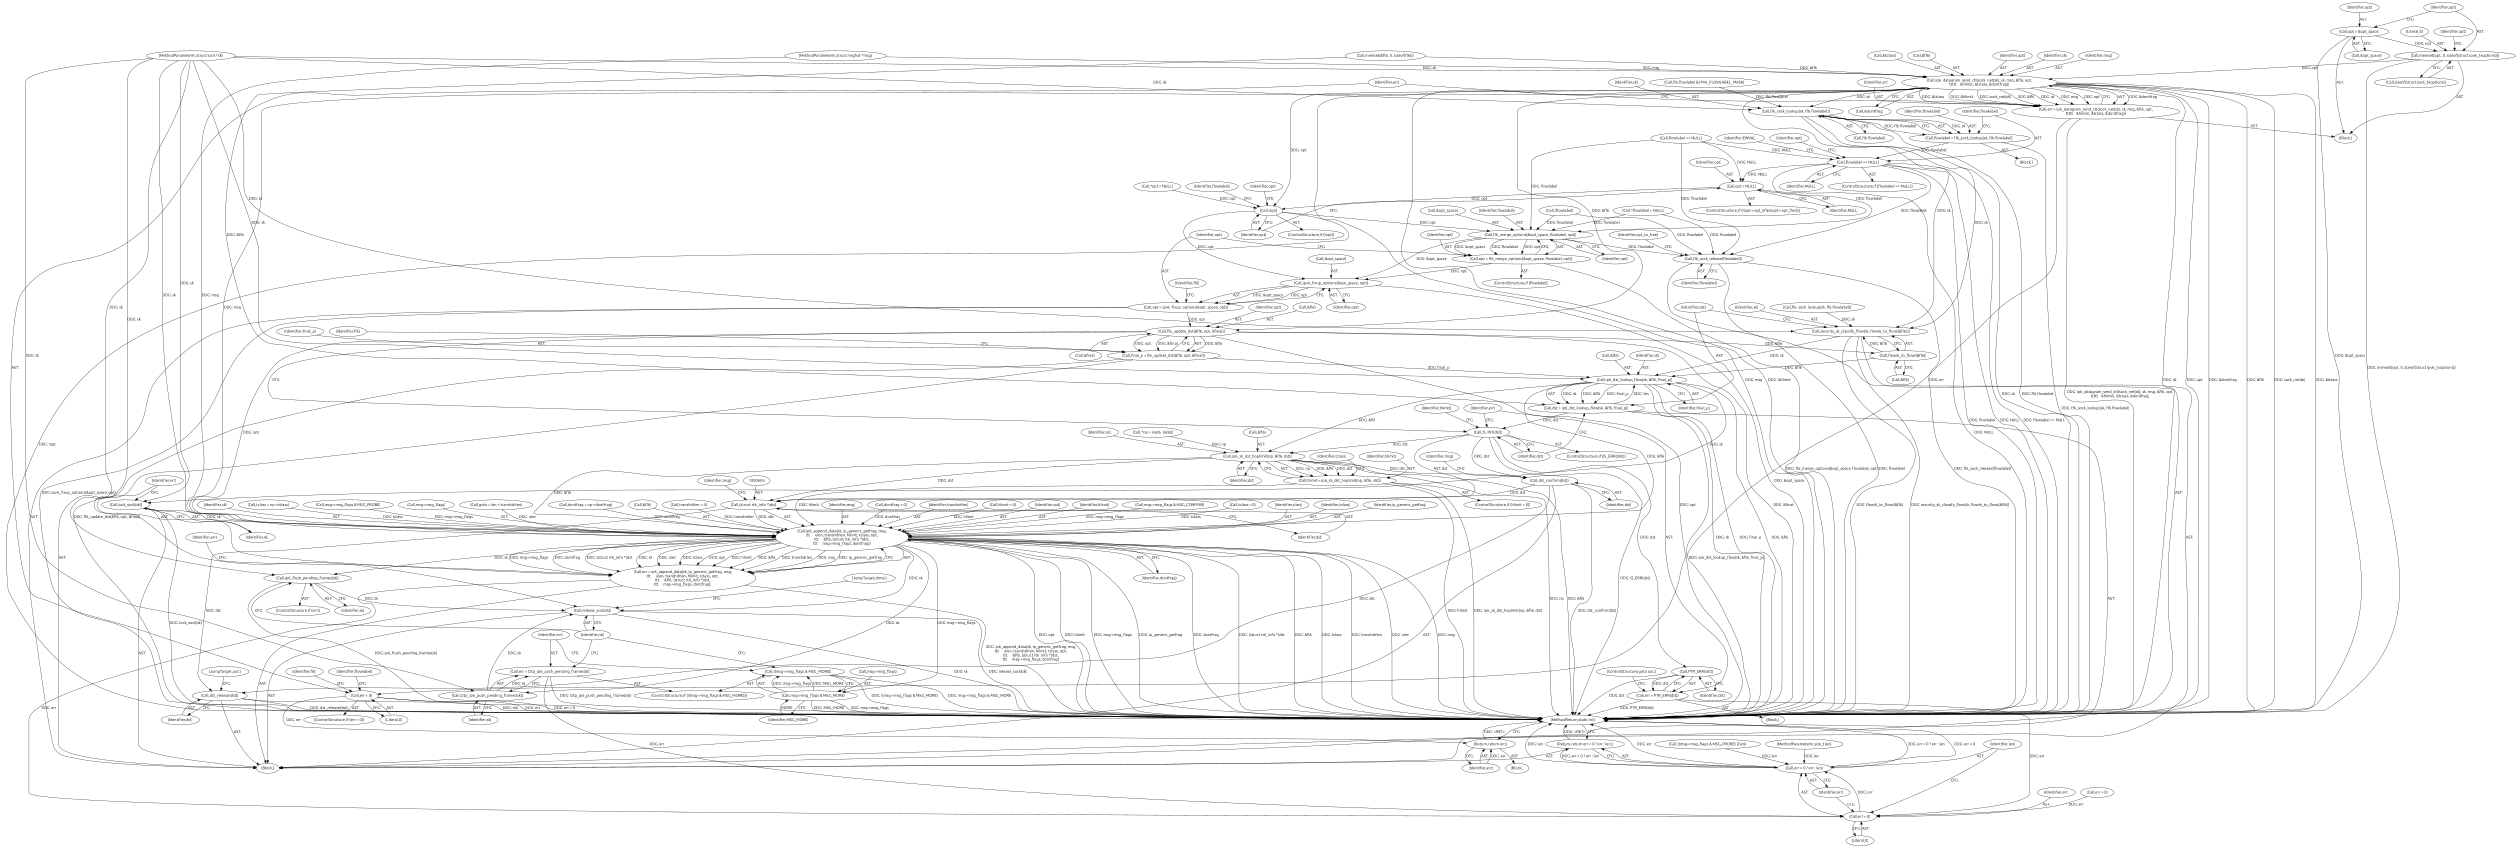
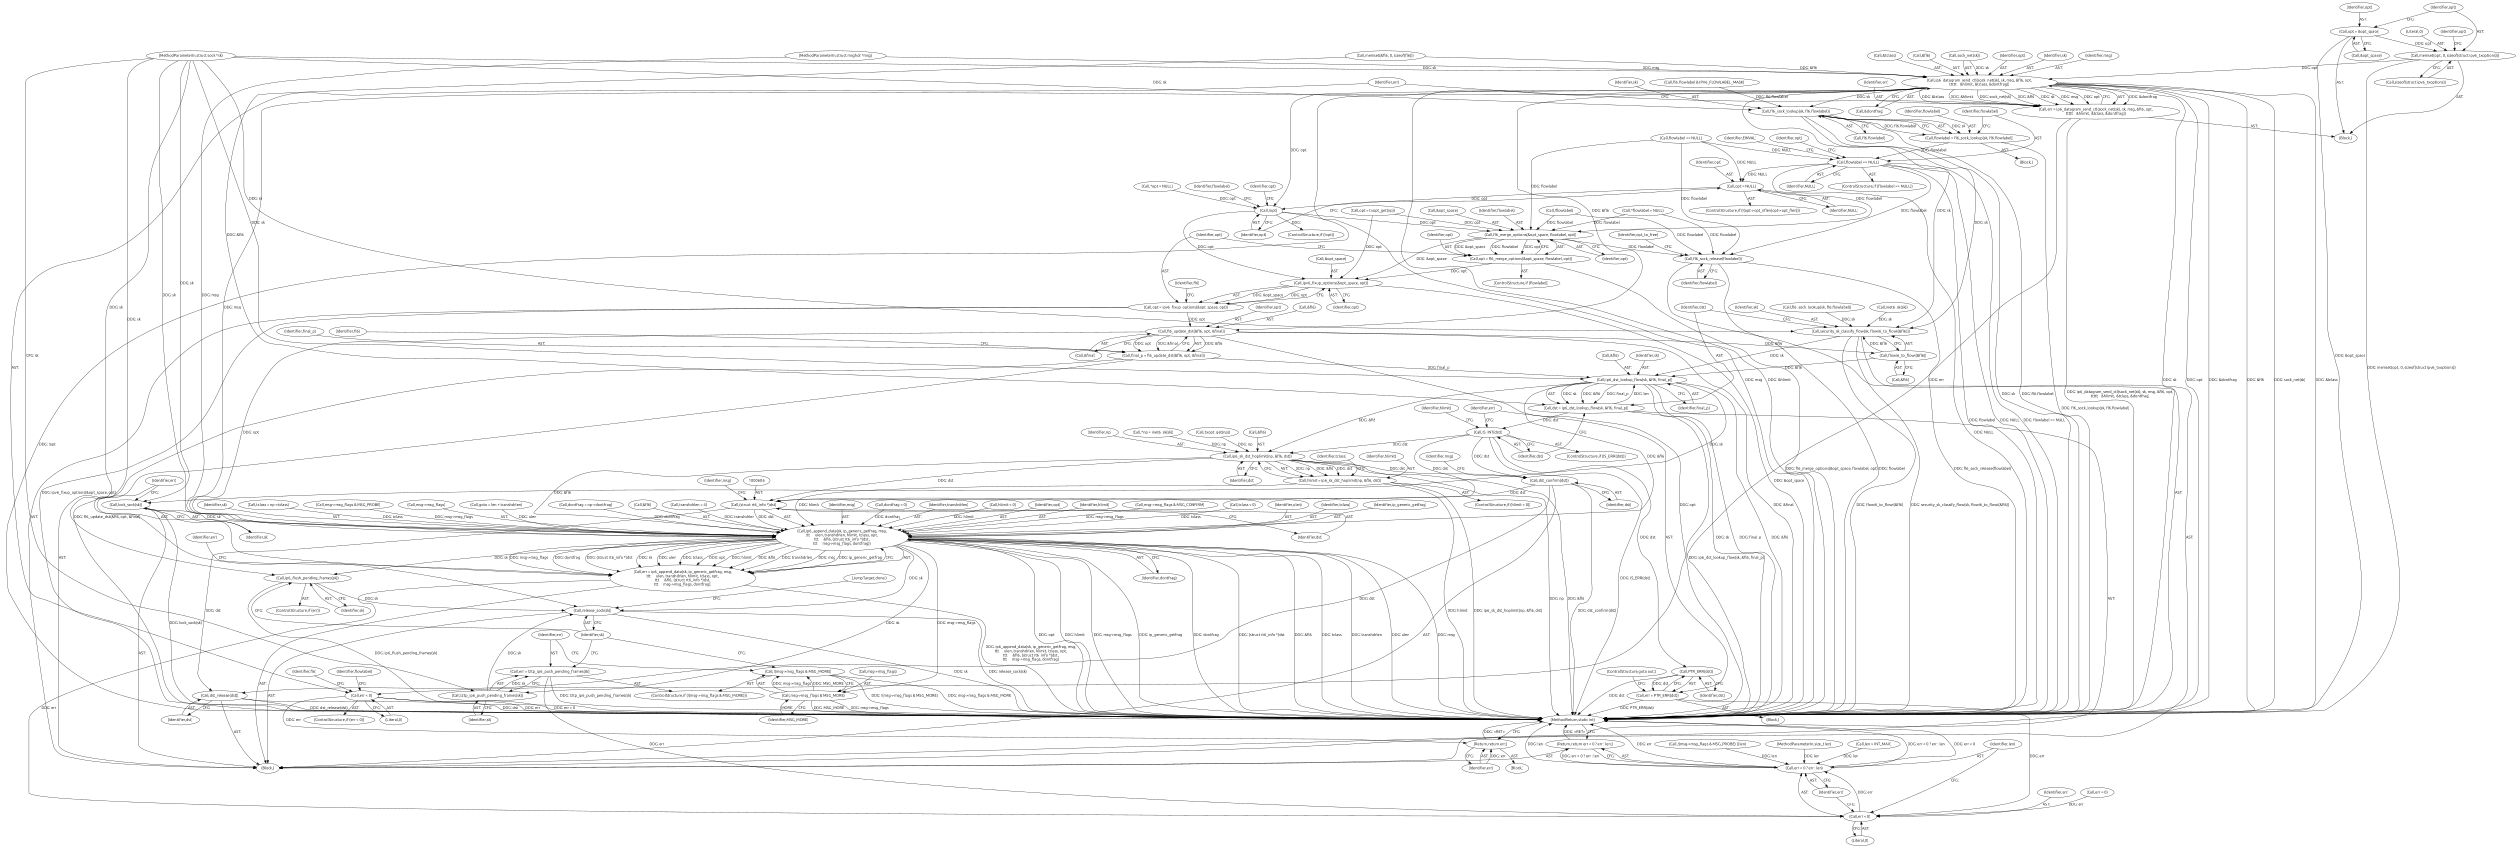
node "(Call,sock_net(sk))": added
node "(Call,opt = txopt_get(np))": added
edge "(Call,!opt)" -> "(ControlStructure,if (!opt))": label "AST: " -> "DDG: "
node "(Call,inet6_sk(sk))": added
edge "(MethodParameterIn,struct sock *sk)" -> "(Call,l2tp_ip6_push_pending_frames(sk))": label "DDG: sk" -> "CFG: sk"
edge "(Call,fl6_update_dst(&fl6, opt, &final))" -> "(Call,IS_INT(dst))": now "(Call,fl6_update_dst(&fl6, opt, &final))" -> "(Call,&final)"
node "(Call,txopt_get(np))": added
edge "(Call,IS_INT(dst))" -> "(Call,(struct rt6_info *)dst)": label "AST: dst" -> "DDG: dst"
node "(JumpTarget,out:)": removed
node "(Call,len > INT_MAX)": added
